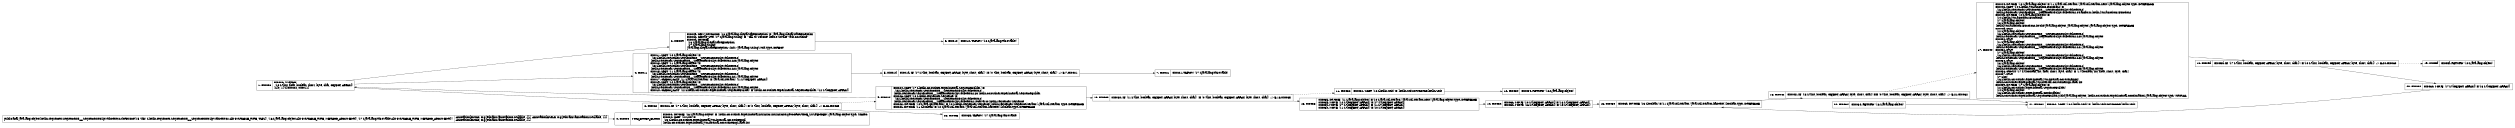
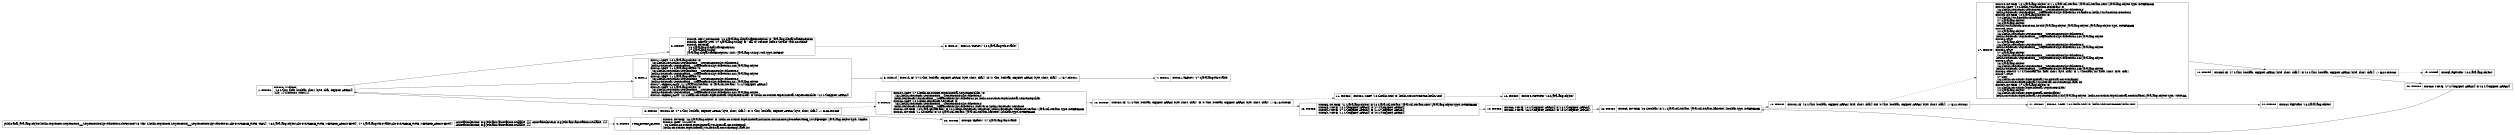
edge "22: 0x0064" -> "21: 0x0062": reversed
